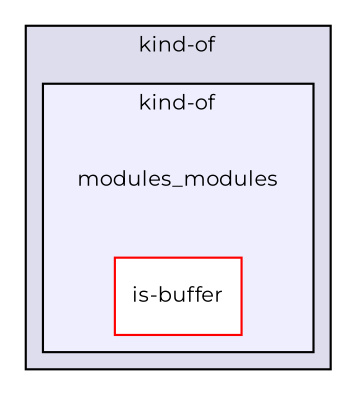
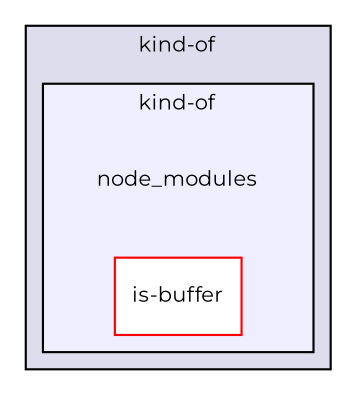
node "modules_modules": label "modules_modules" -> "node_modules"
